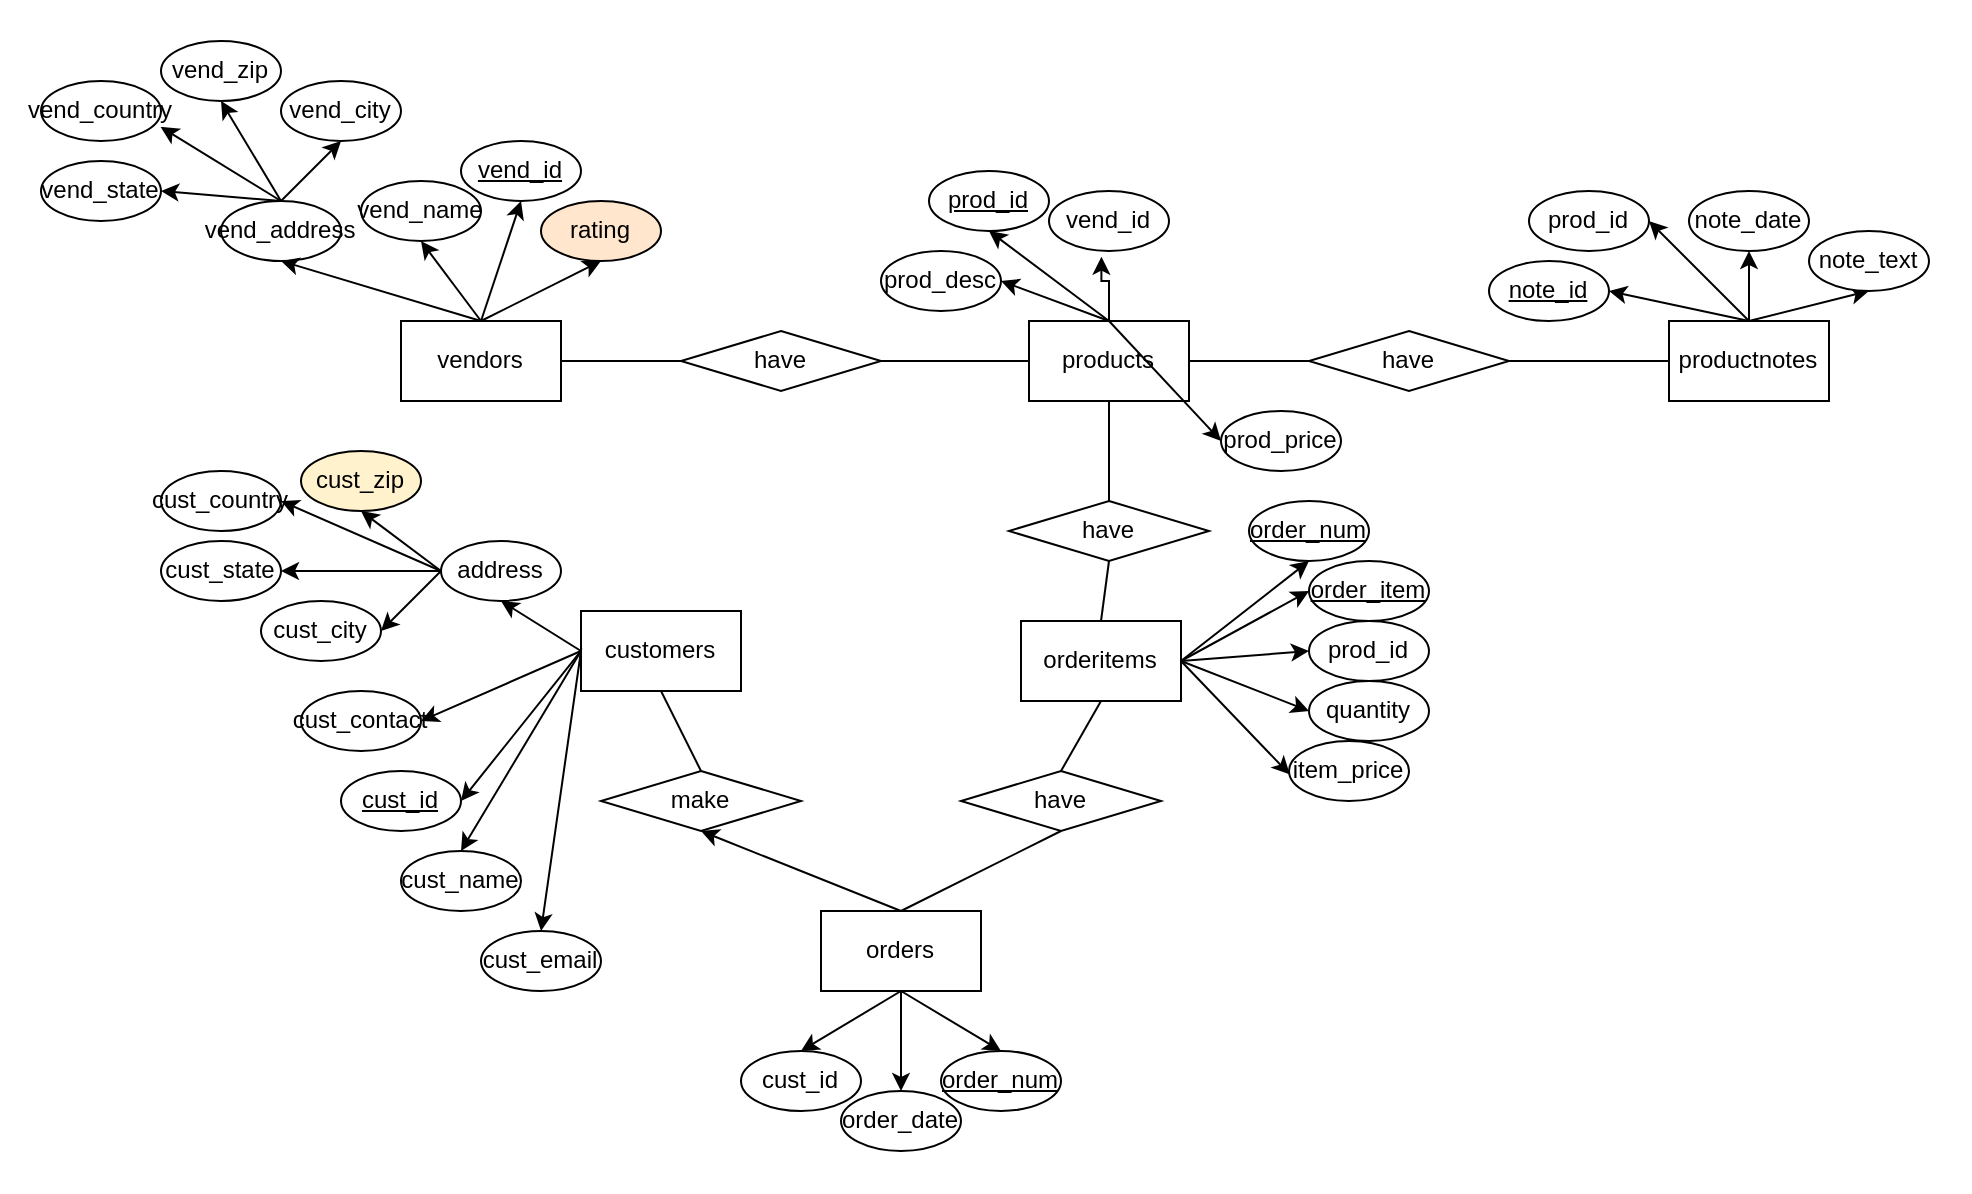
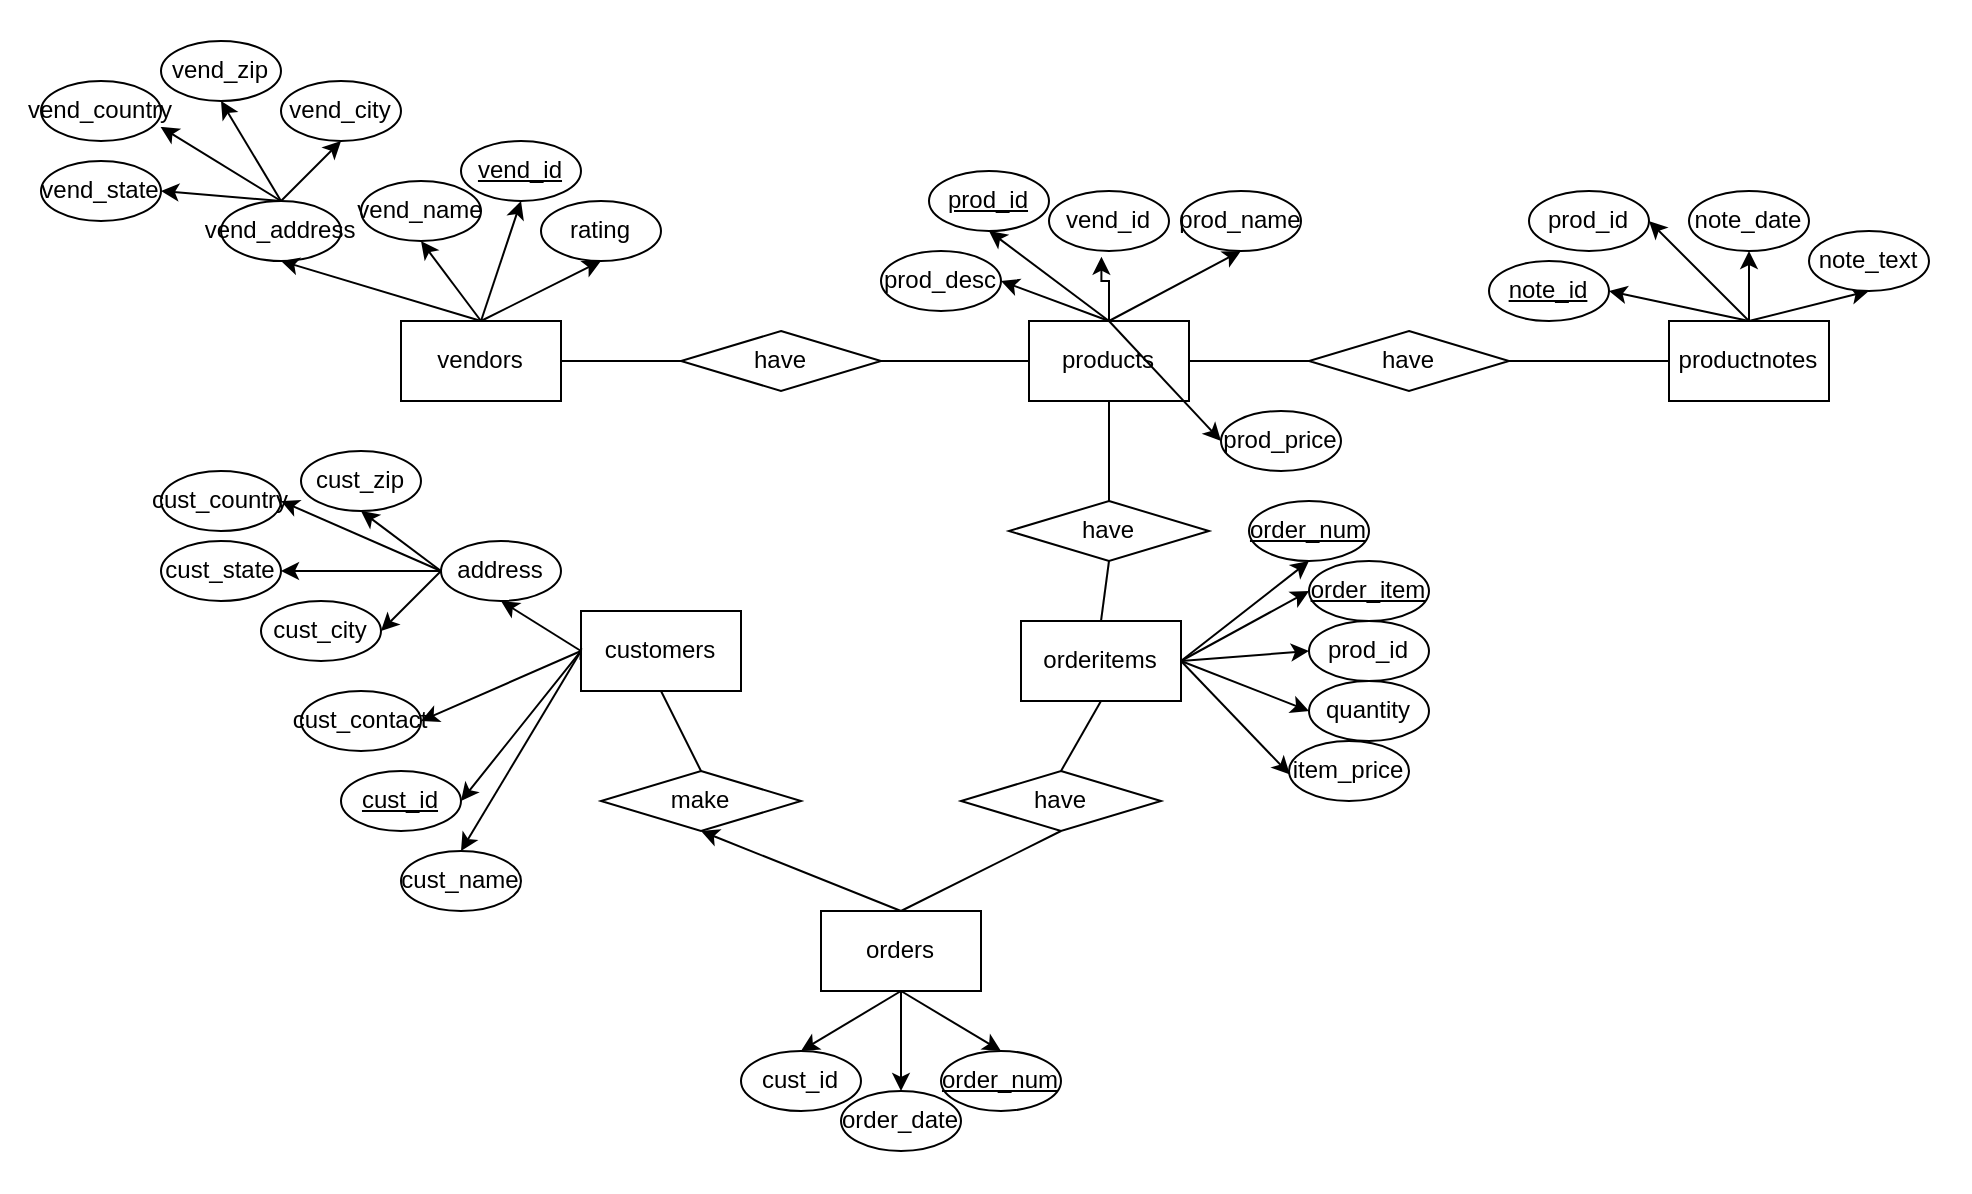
node "prod_name": added
node "rating": fillcolor #ffe6cc -> #ffffff
edge "products" -> "prod_name": added
node "cust_zip": fillcolor #fff2cc -> #ffffff
edge "customers" -> "cust_email": removed
node "cust_email": removed
